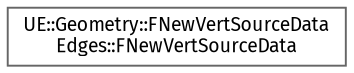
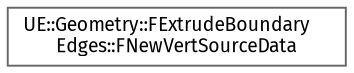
node "UE::Geometry::FNewVertSourceData Edges::FNewVertSourceData": label "UE::Geometry::FNewVertSourceData Edges::FNewVertSourceData" -> "UE::Geometry::FExtrudeBoundary Edges::FNewVertSourceData"
